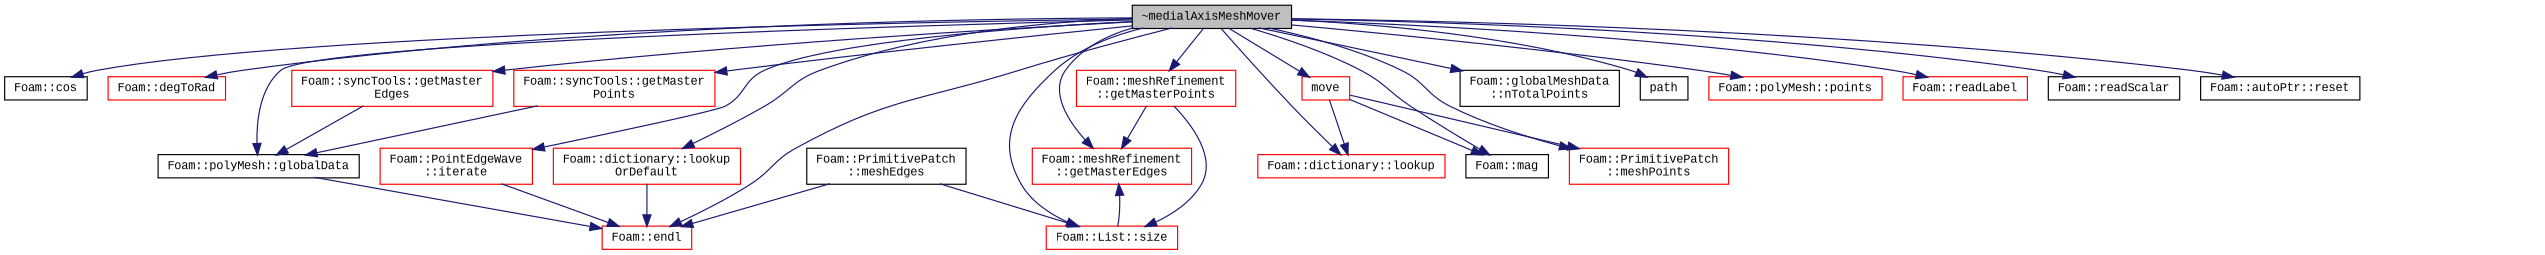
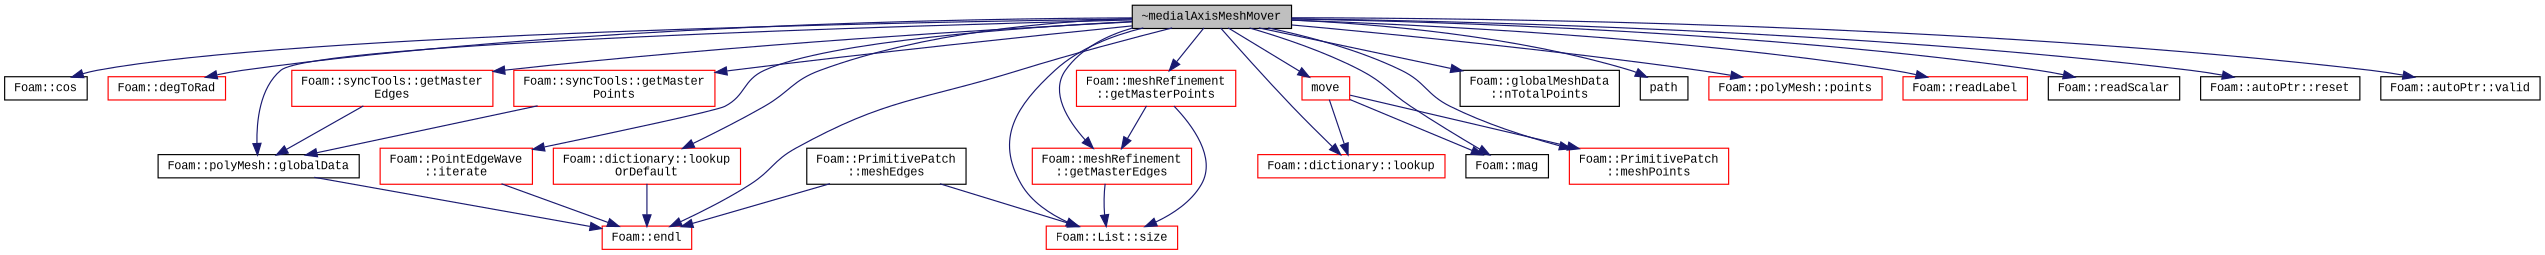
node "Foam::autoPtr::valid": added
edge "Foam::List::size" -> "Foam::meshRefinement ::getMasterEdges": reversed
